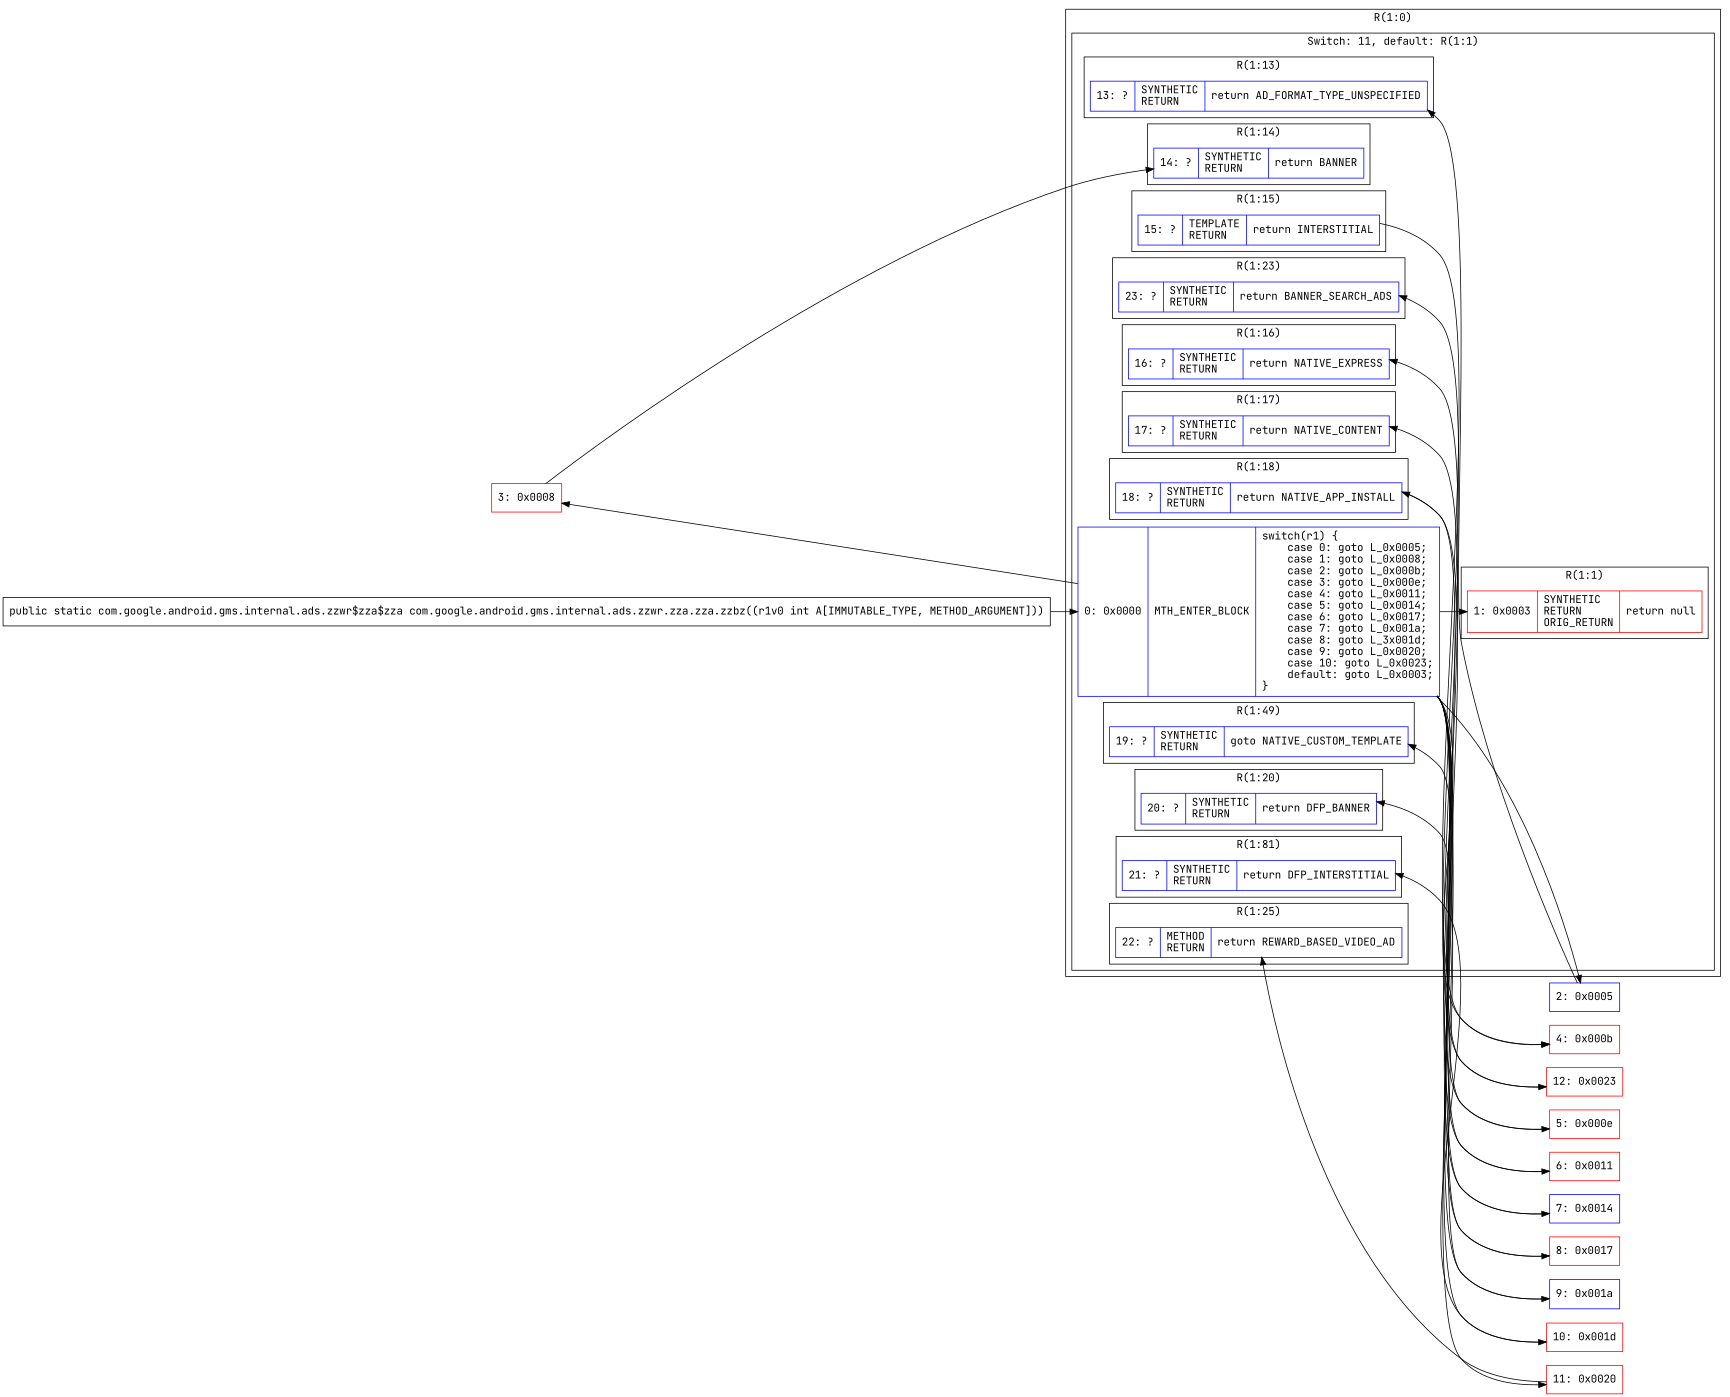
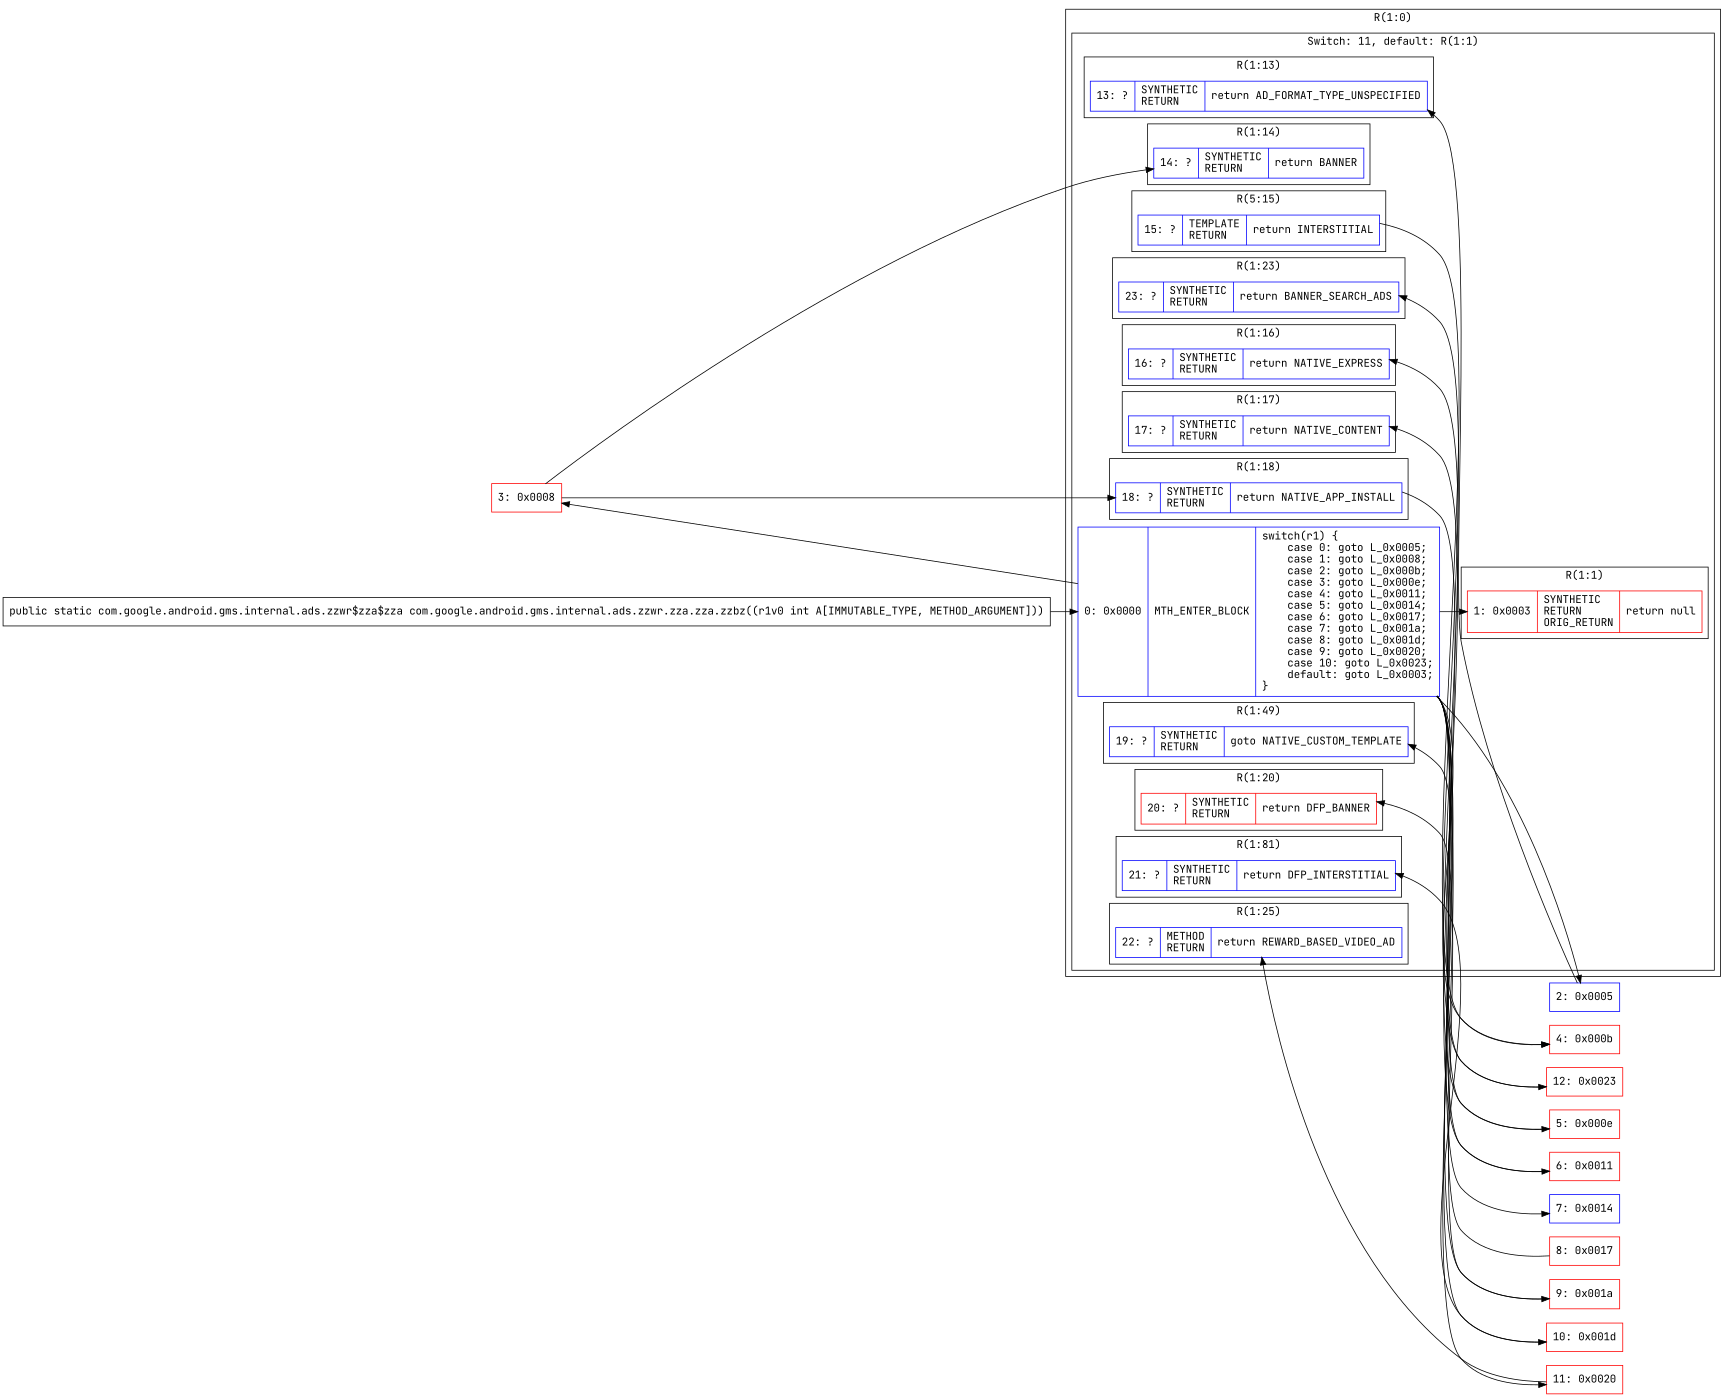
cluster "R(1:15)": label "R(1:15)" -> "R(5:15)"
node "0: 0x0000": text "case 8: goto L_3x001d;" -> "case 8: goto L_0x001d;"
node "20: ?": color blue -> red
edge "7: 0x0014" -> "18: ?": now "3: 0x0008" -> "18: ?"
edge "0: 0x0000" -> "8: 0x0017": removed
node "9: 0x001a": color blue -> red
